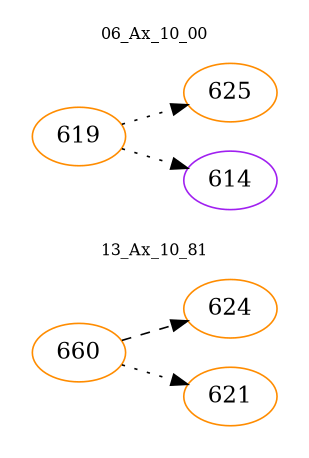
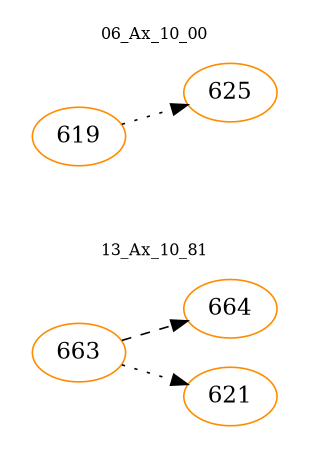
node "614": removed
node "624": label "624" -> "664"
node "660": label "660" -> "663"
